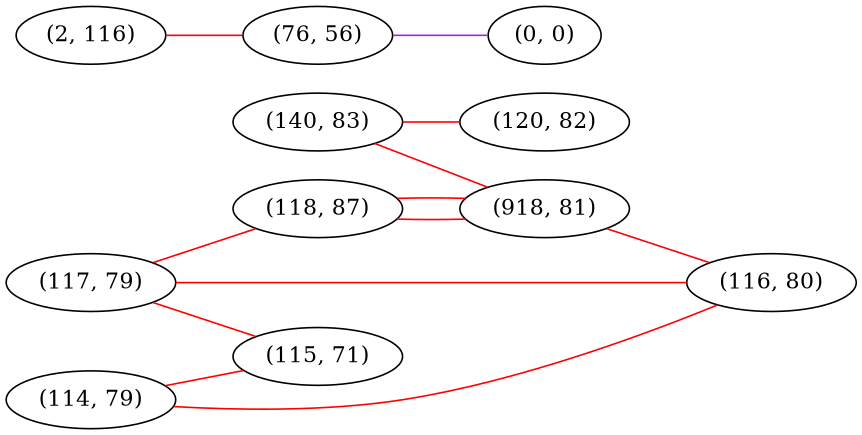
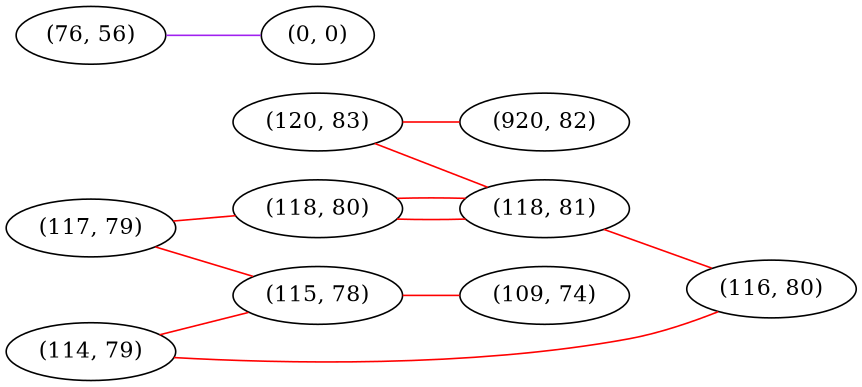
node "(2, 116)": removed
node "(140, 83)": label "(140, 83)" -> "(120, 83)"
node "(120, 82)": label "(120, 82)" -> "(920, 82)"
node "(118, 87)": label "(118, 87)" -> "(118, 80)"
node "(918, 81)": label "(918, 81)" -> "(118, 81)"
edge "(117, 79)" -- "(116, 80)": removed
node "(109, 74)": added
node "(115, 71)": label "(115, 71)" -> "(115, 78)"
